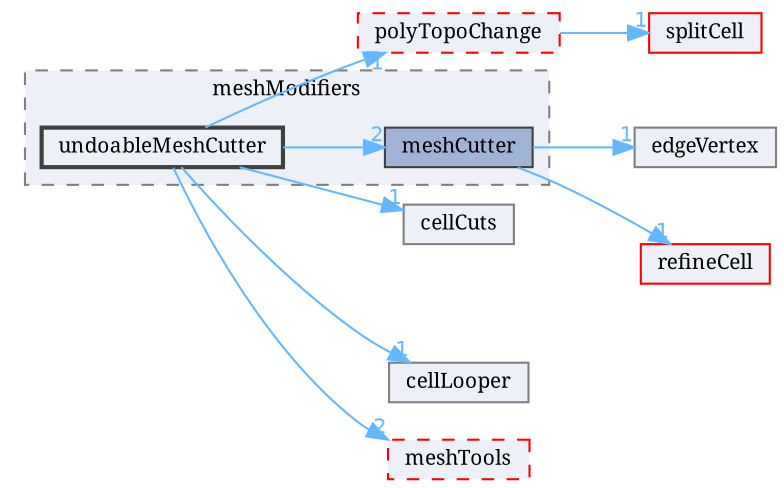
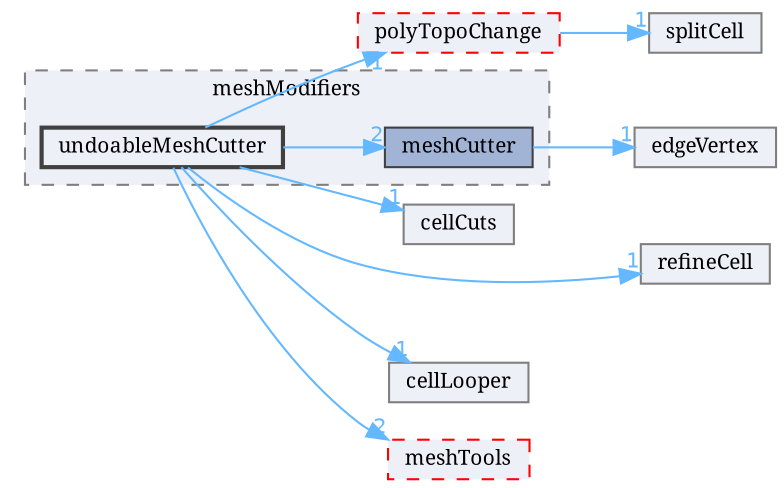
node "splitCell": color red -> grey50
edge "meshCutter" -> "refineCell": now "undoableMeshCutter" -> "refineCell"
node "refineCell": color red -> grey50
